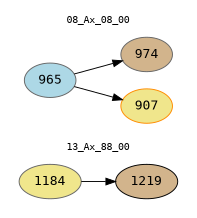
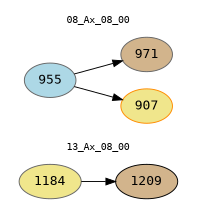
node "974": label "974" -> "971"
node "965": label "965" -> "955"
cluster "13_Ax_88_00": label "13_Ax_88_00" -> "13_Ax_08_00"
node "1219": label "1219" -> "1209"
